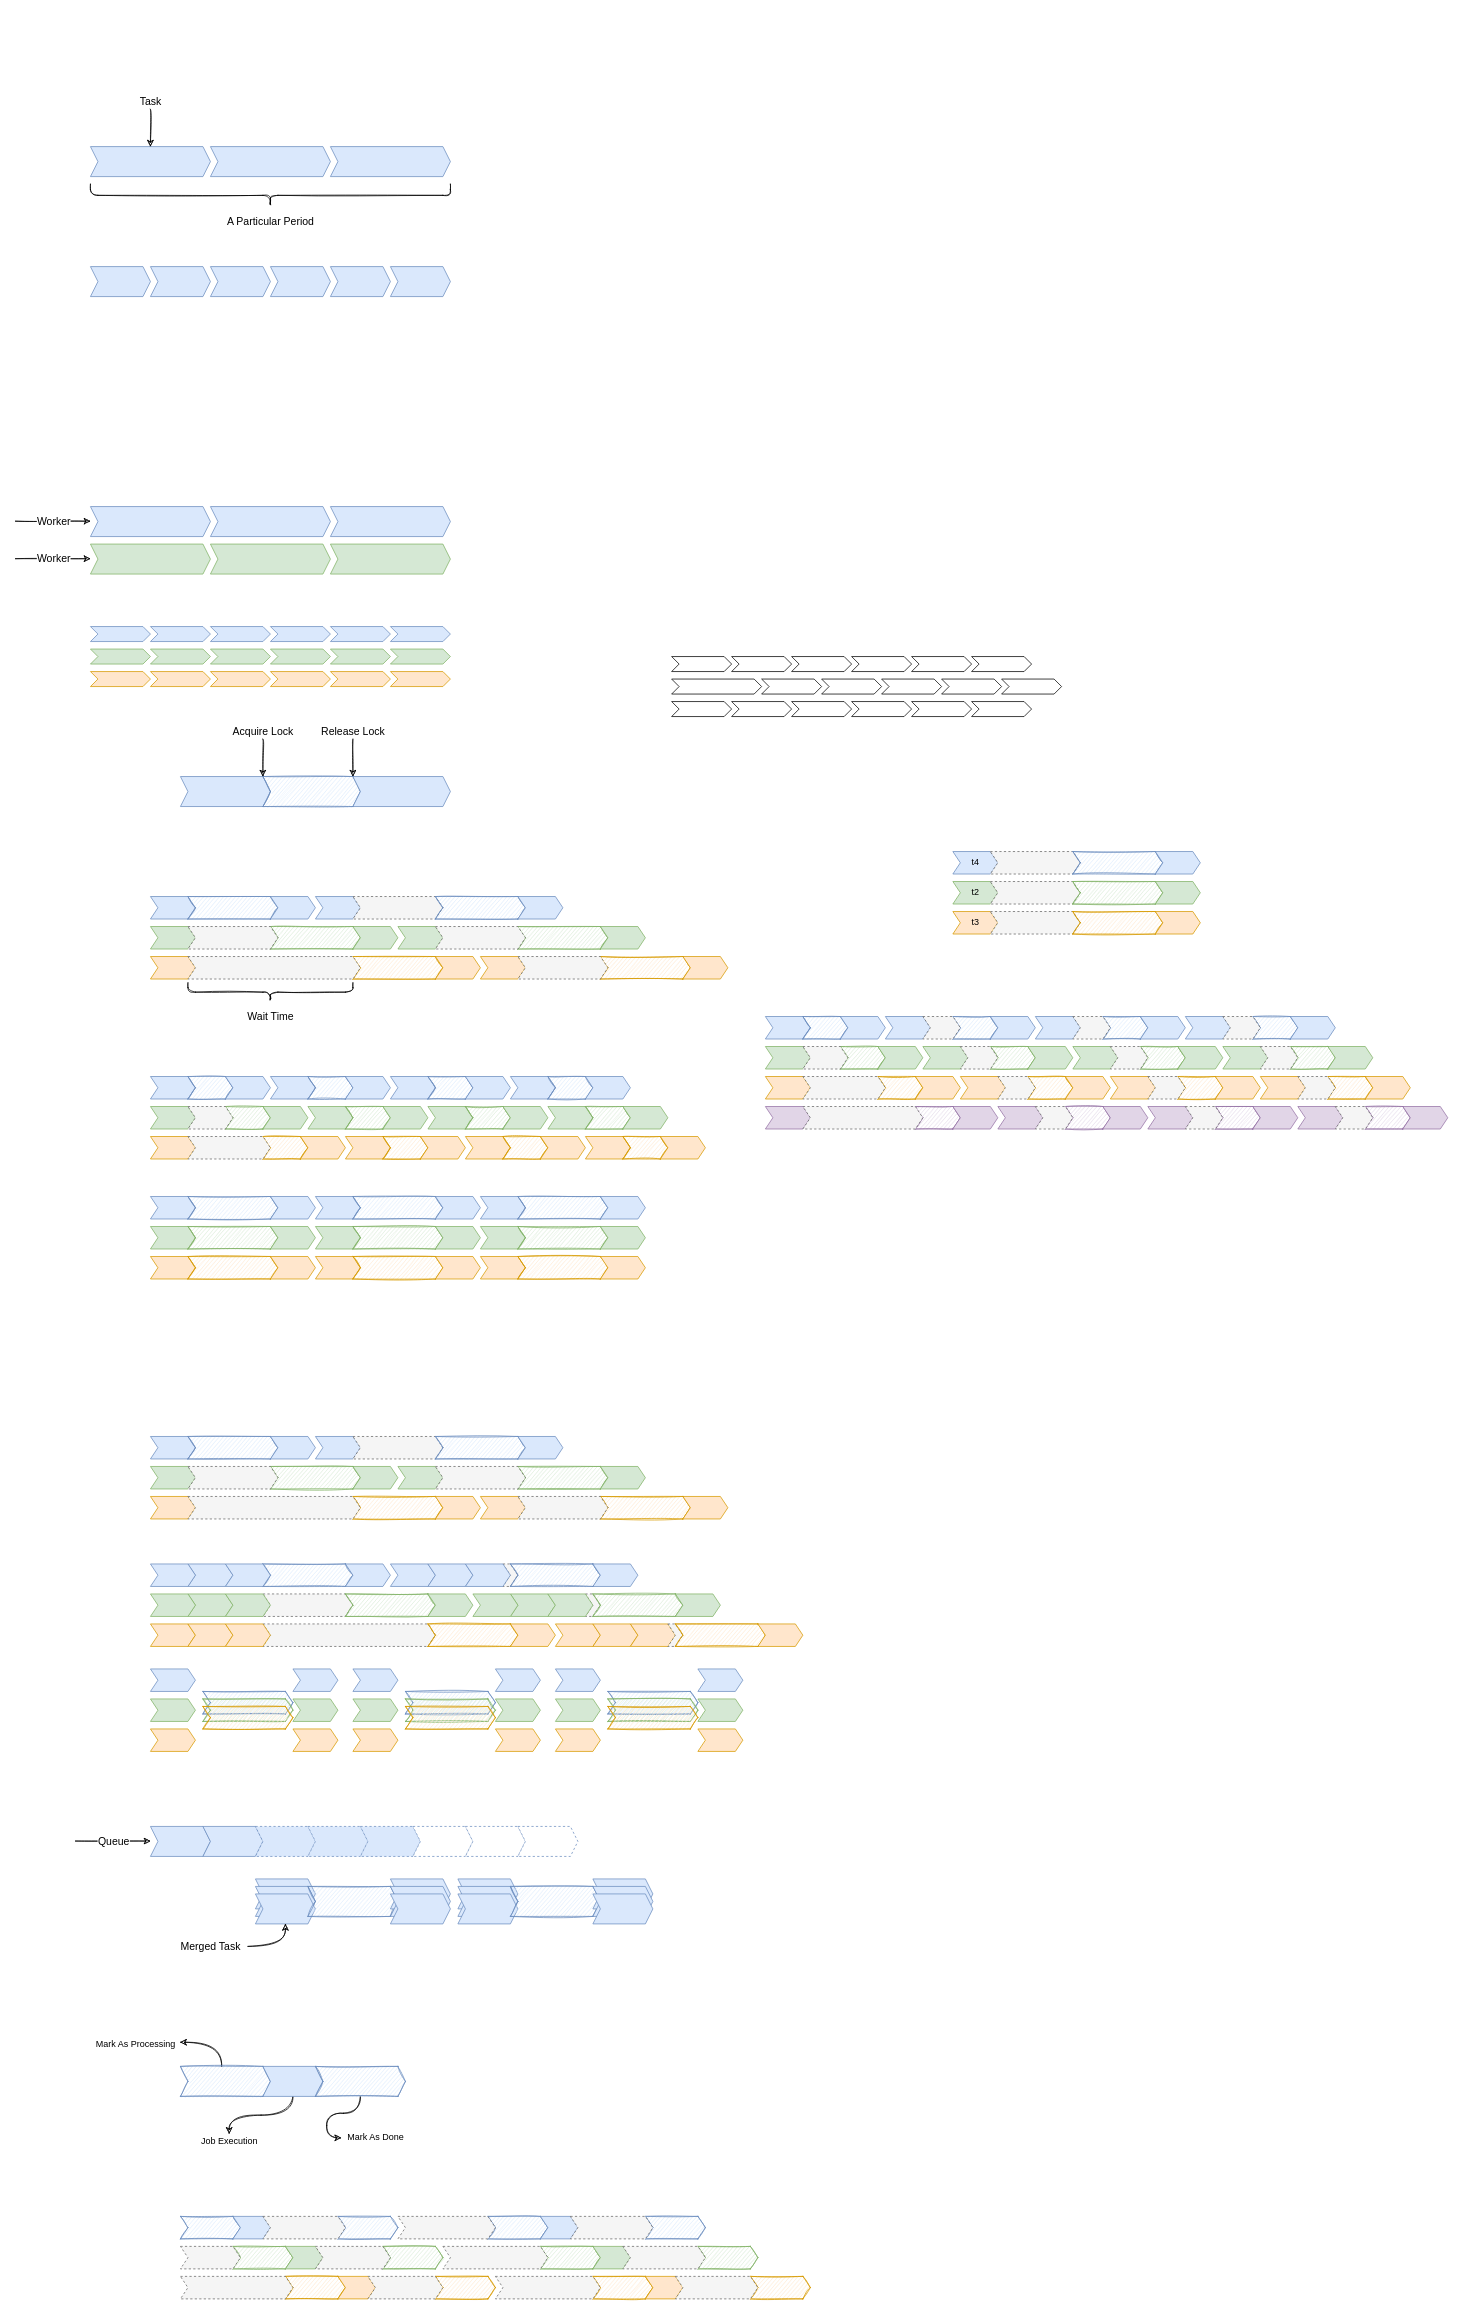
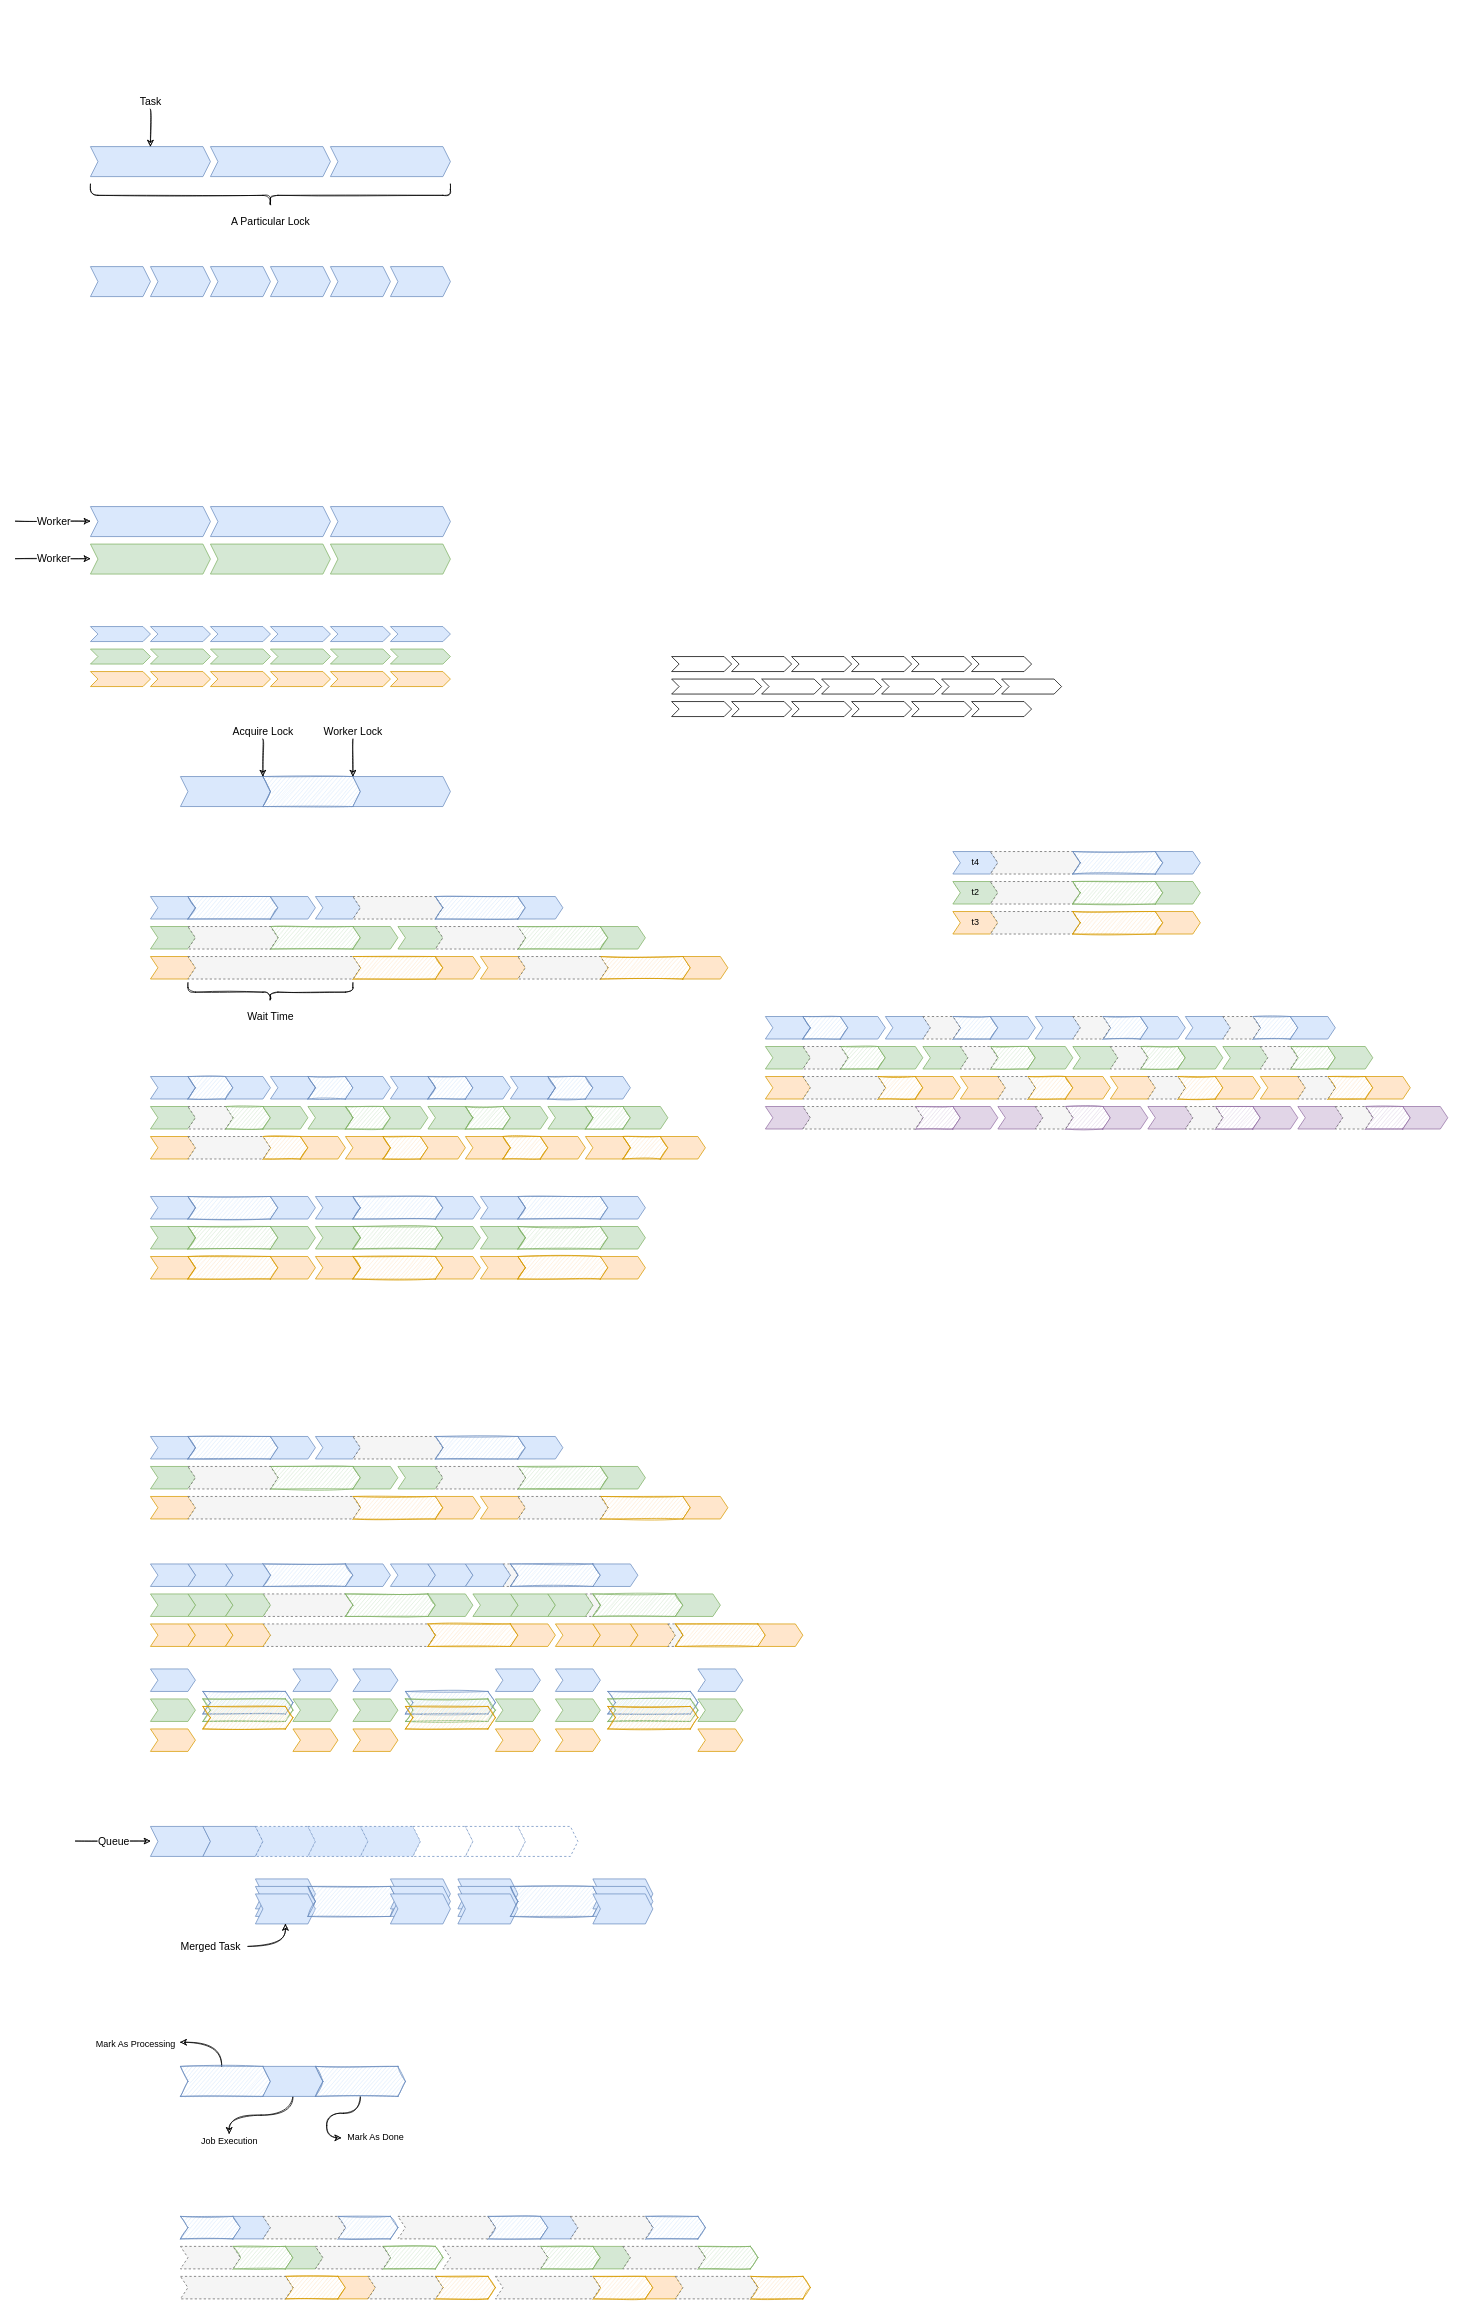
node "A Particular Period": label "A Particular Period" -> "A Particular Lock"
node "Release Lock": label "Release Lock" -> "Worker Lock"
